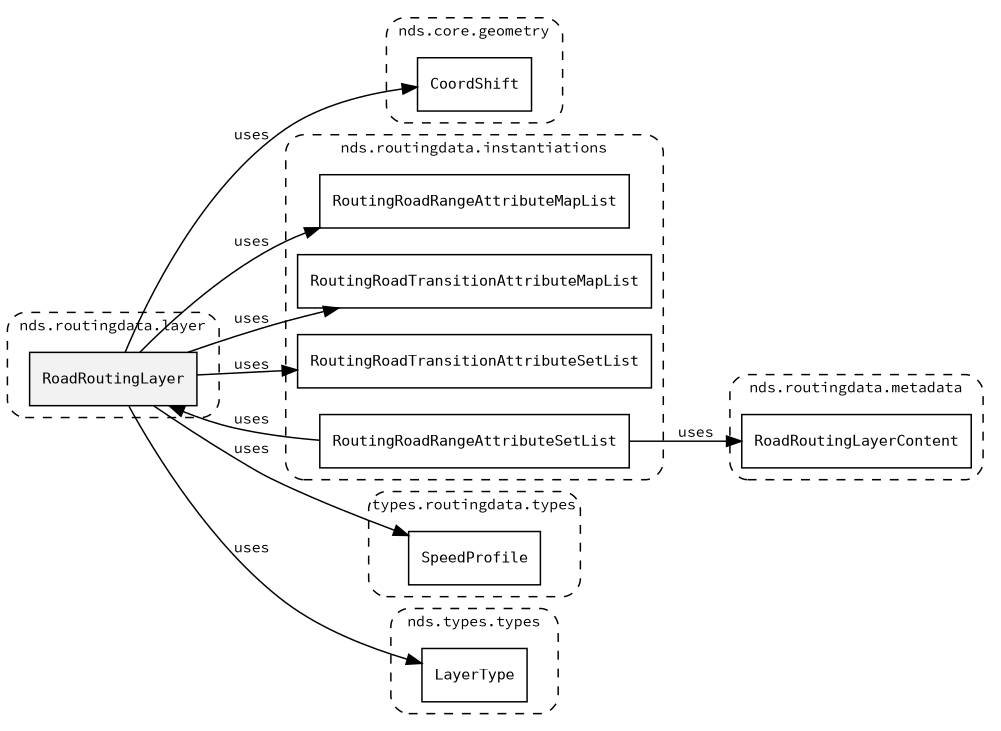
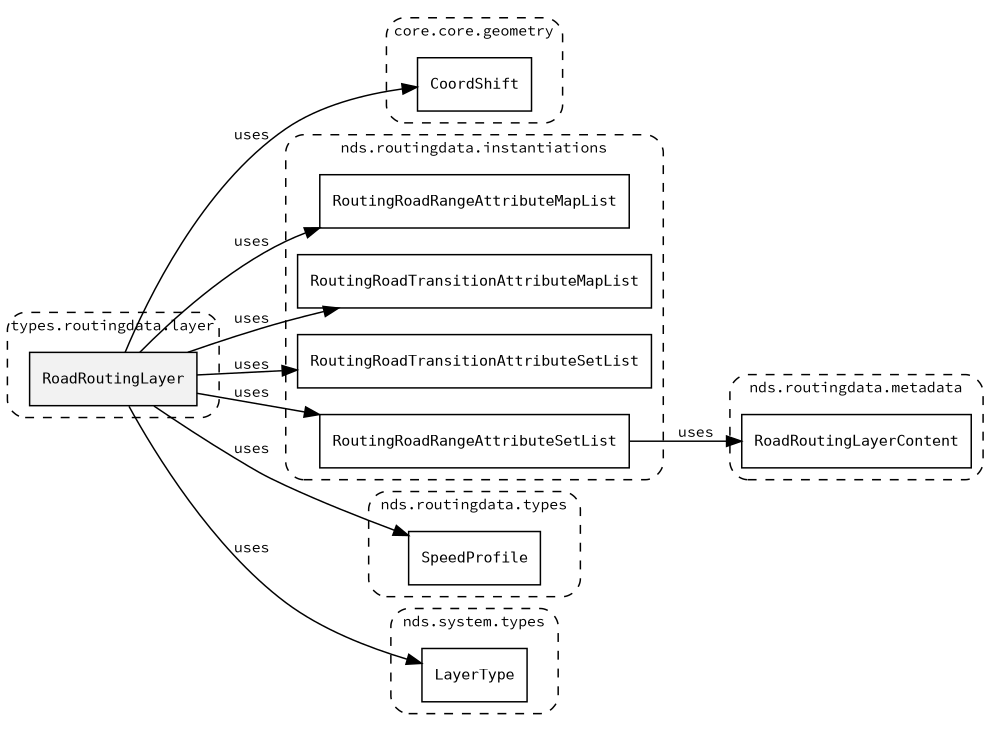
cluster "nds.core.geometry": label "nds.core.geometry" -> "core.core.geometry"
cluster "nds.routingdata.layer": label "nds.routingdata.layer" -> "types.routingdata.layer"
edge "RoutingRoadRangeAttributeSetList" -> "RoadRoutingLayer": reversed
cluster "types.routingdata.types": label "types.routingdata.types" -> "nds.routingdata.types"
cluster "nds.types.types": label "nds.types.types" -> "nds.system.types"
